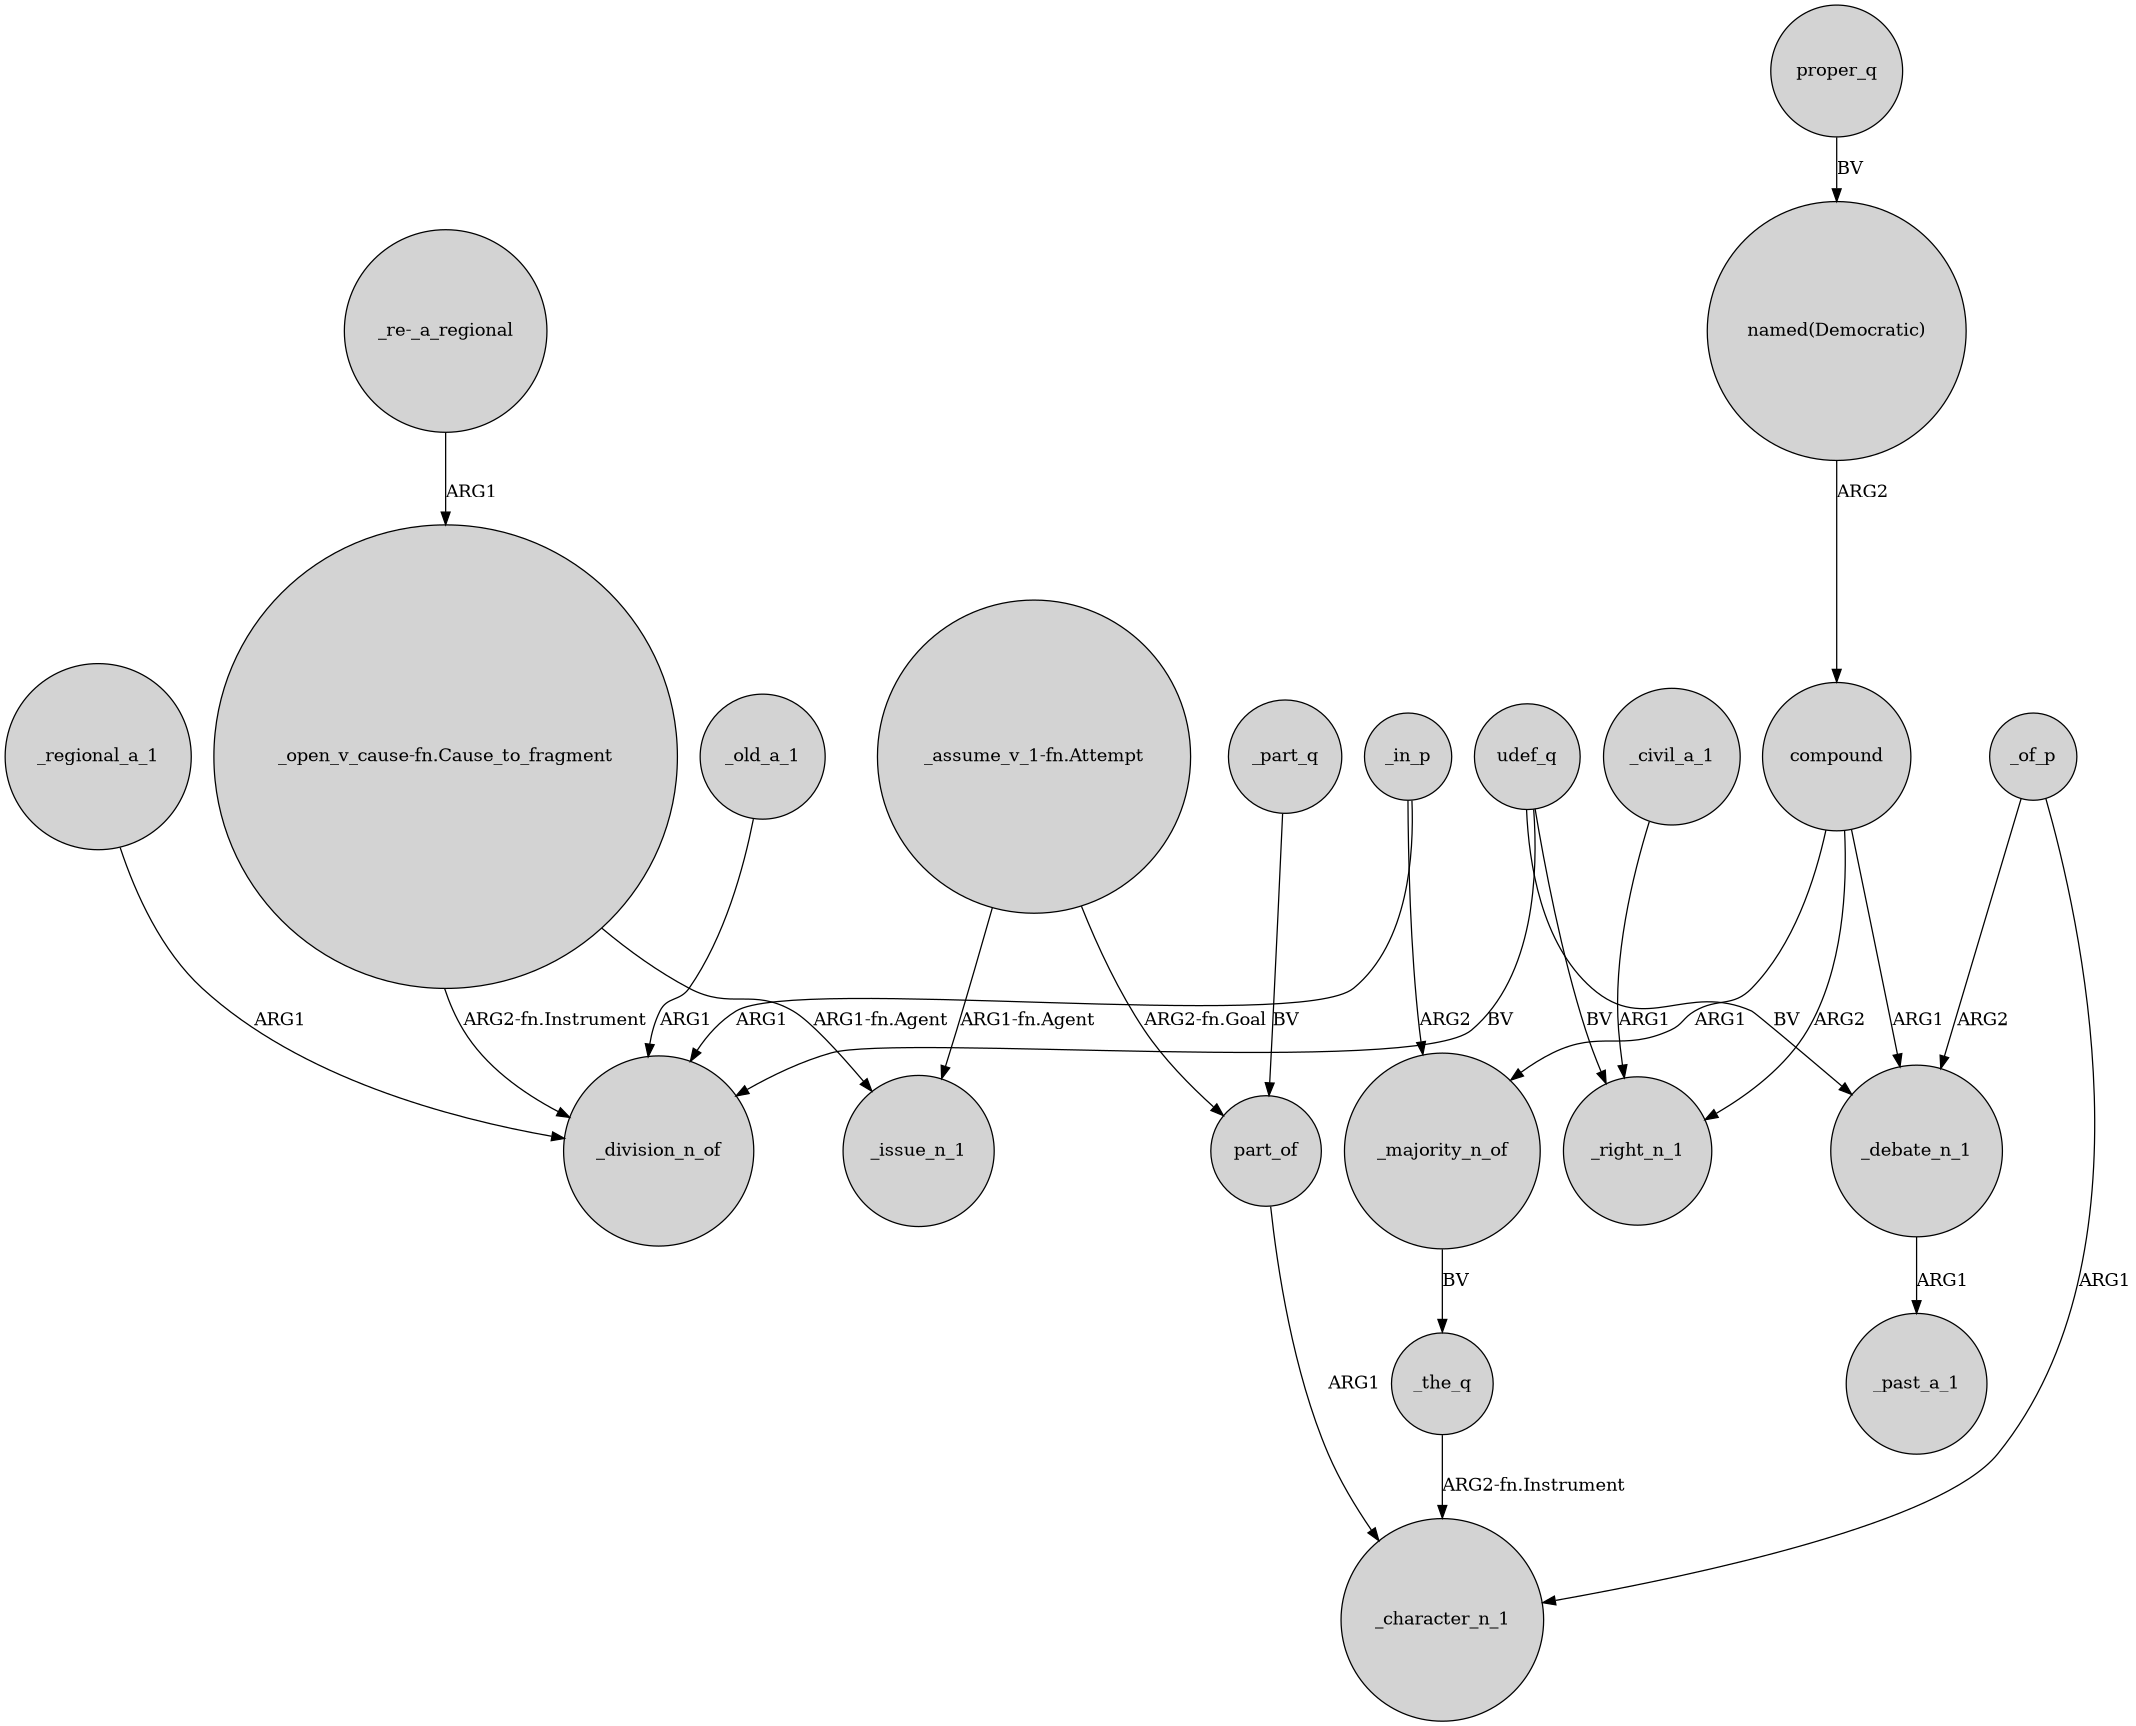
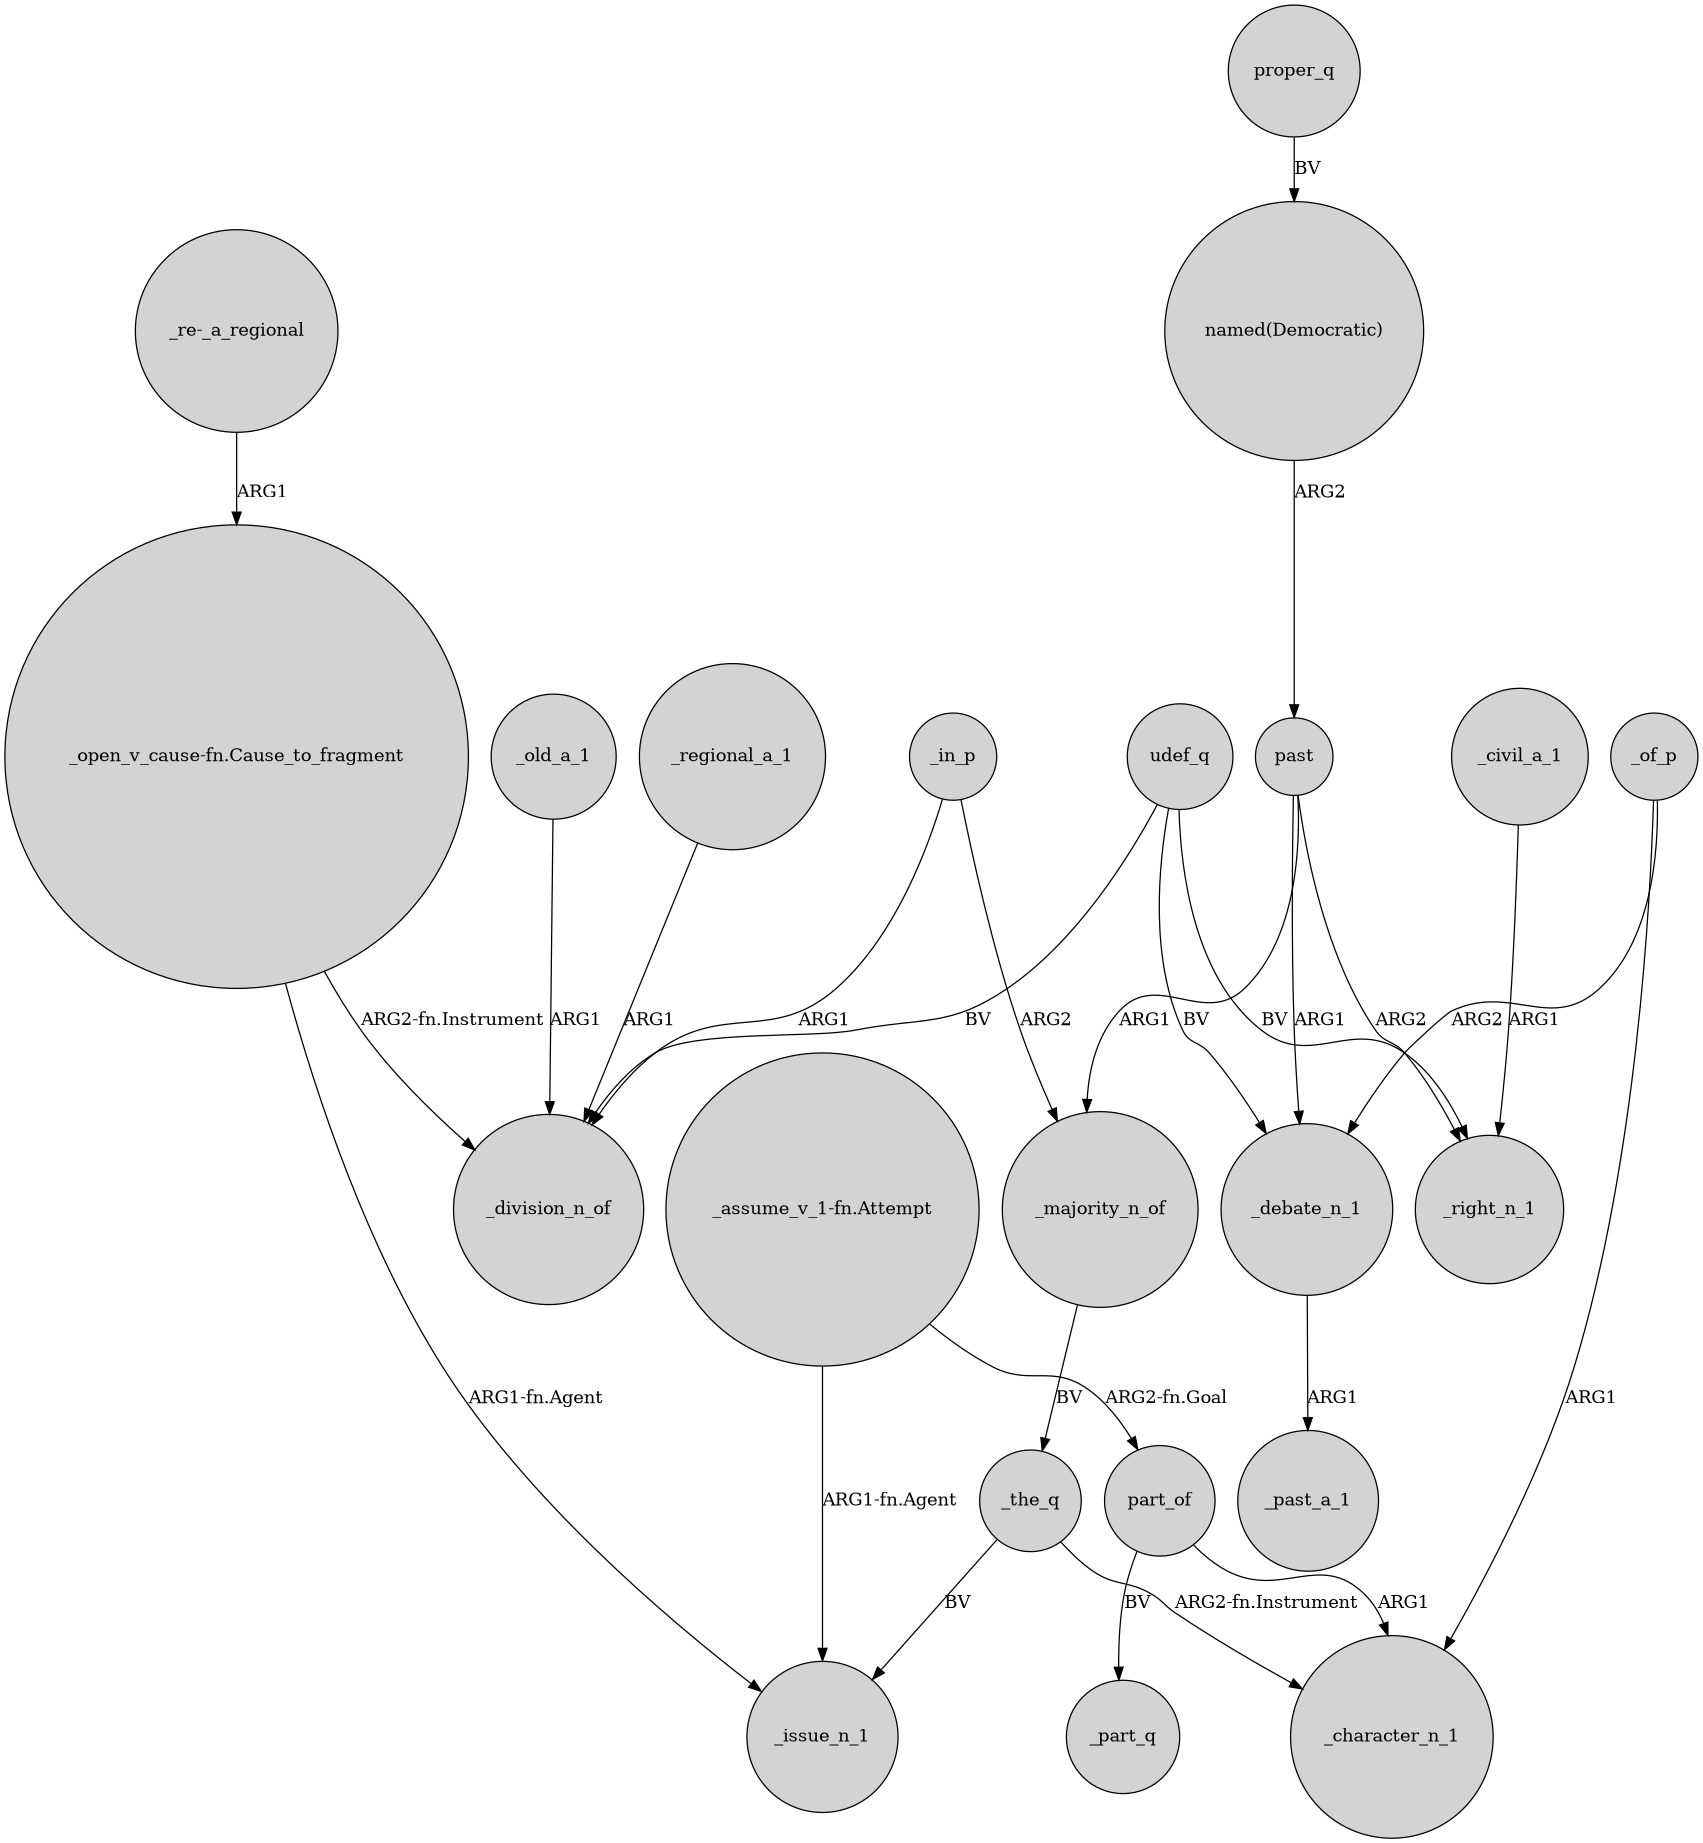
node "compound": label "compound" -> "past"
edge "_part_q" -> "part_of": reversed
edge "_the_q" -> "_issue_n_1": added, label "BV"
